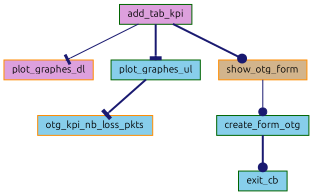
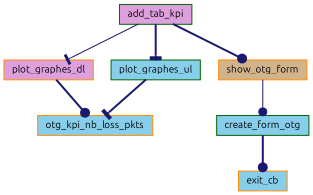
edge "plot_graphes_dl" -> "otg_kpi_nb_loss_pkts": added
node "exit_cb": color darkgreen -> darkorange
